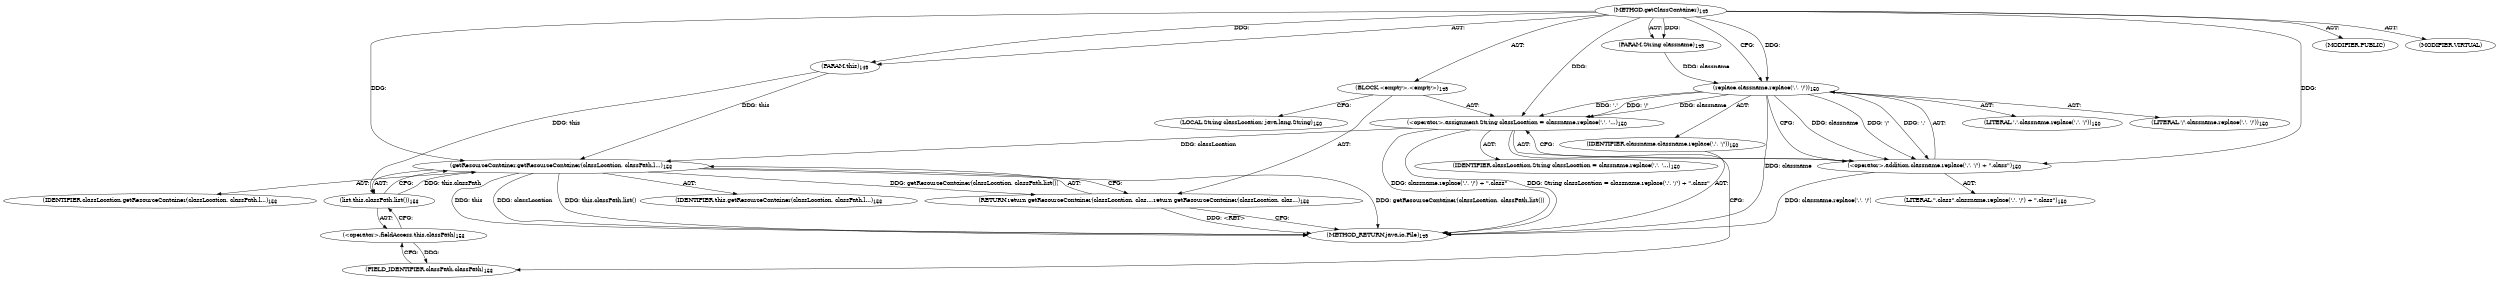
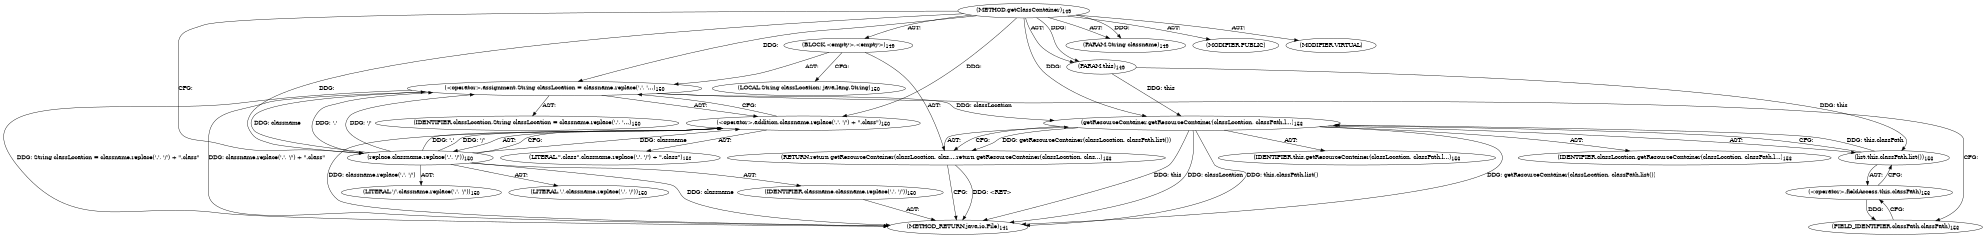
edge "(PARAM,String classname)" -> "(replace,classname.replace('.', '/'))": removed, label "DDG: classname"
node "(METHOD_RETURN,java.io.File)": text "149" -> "141"
